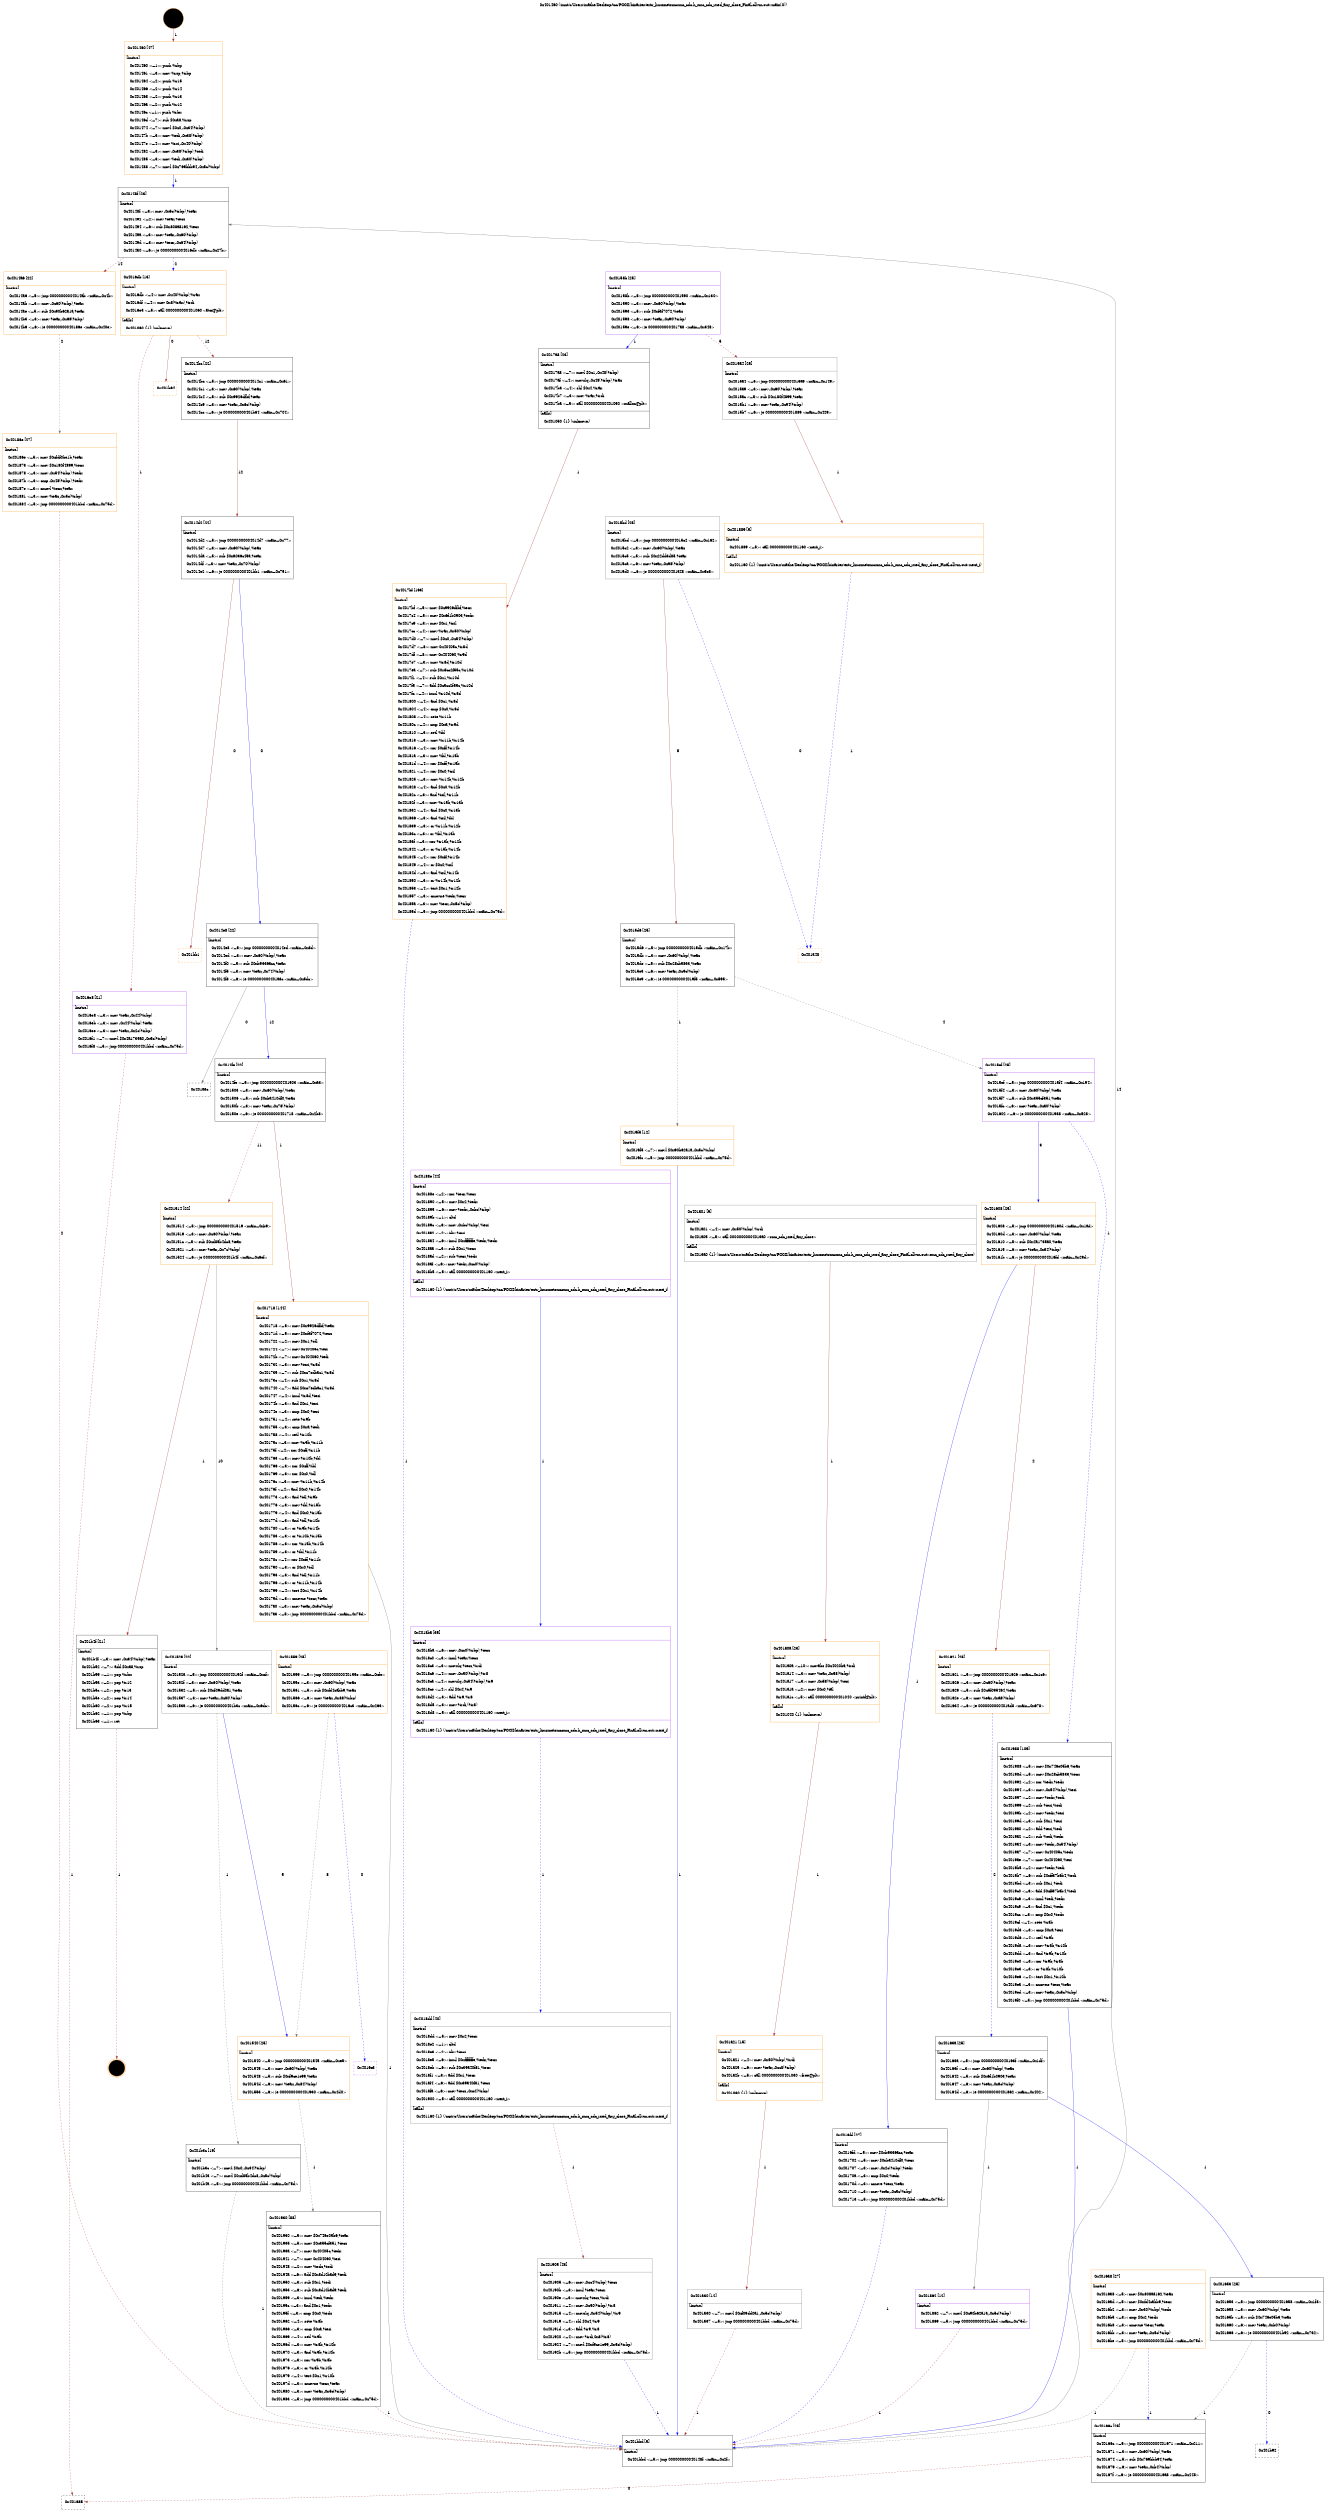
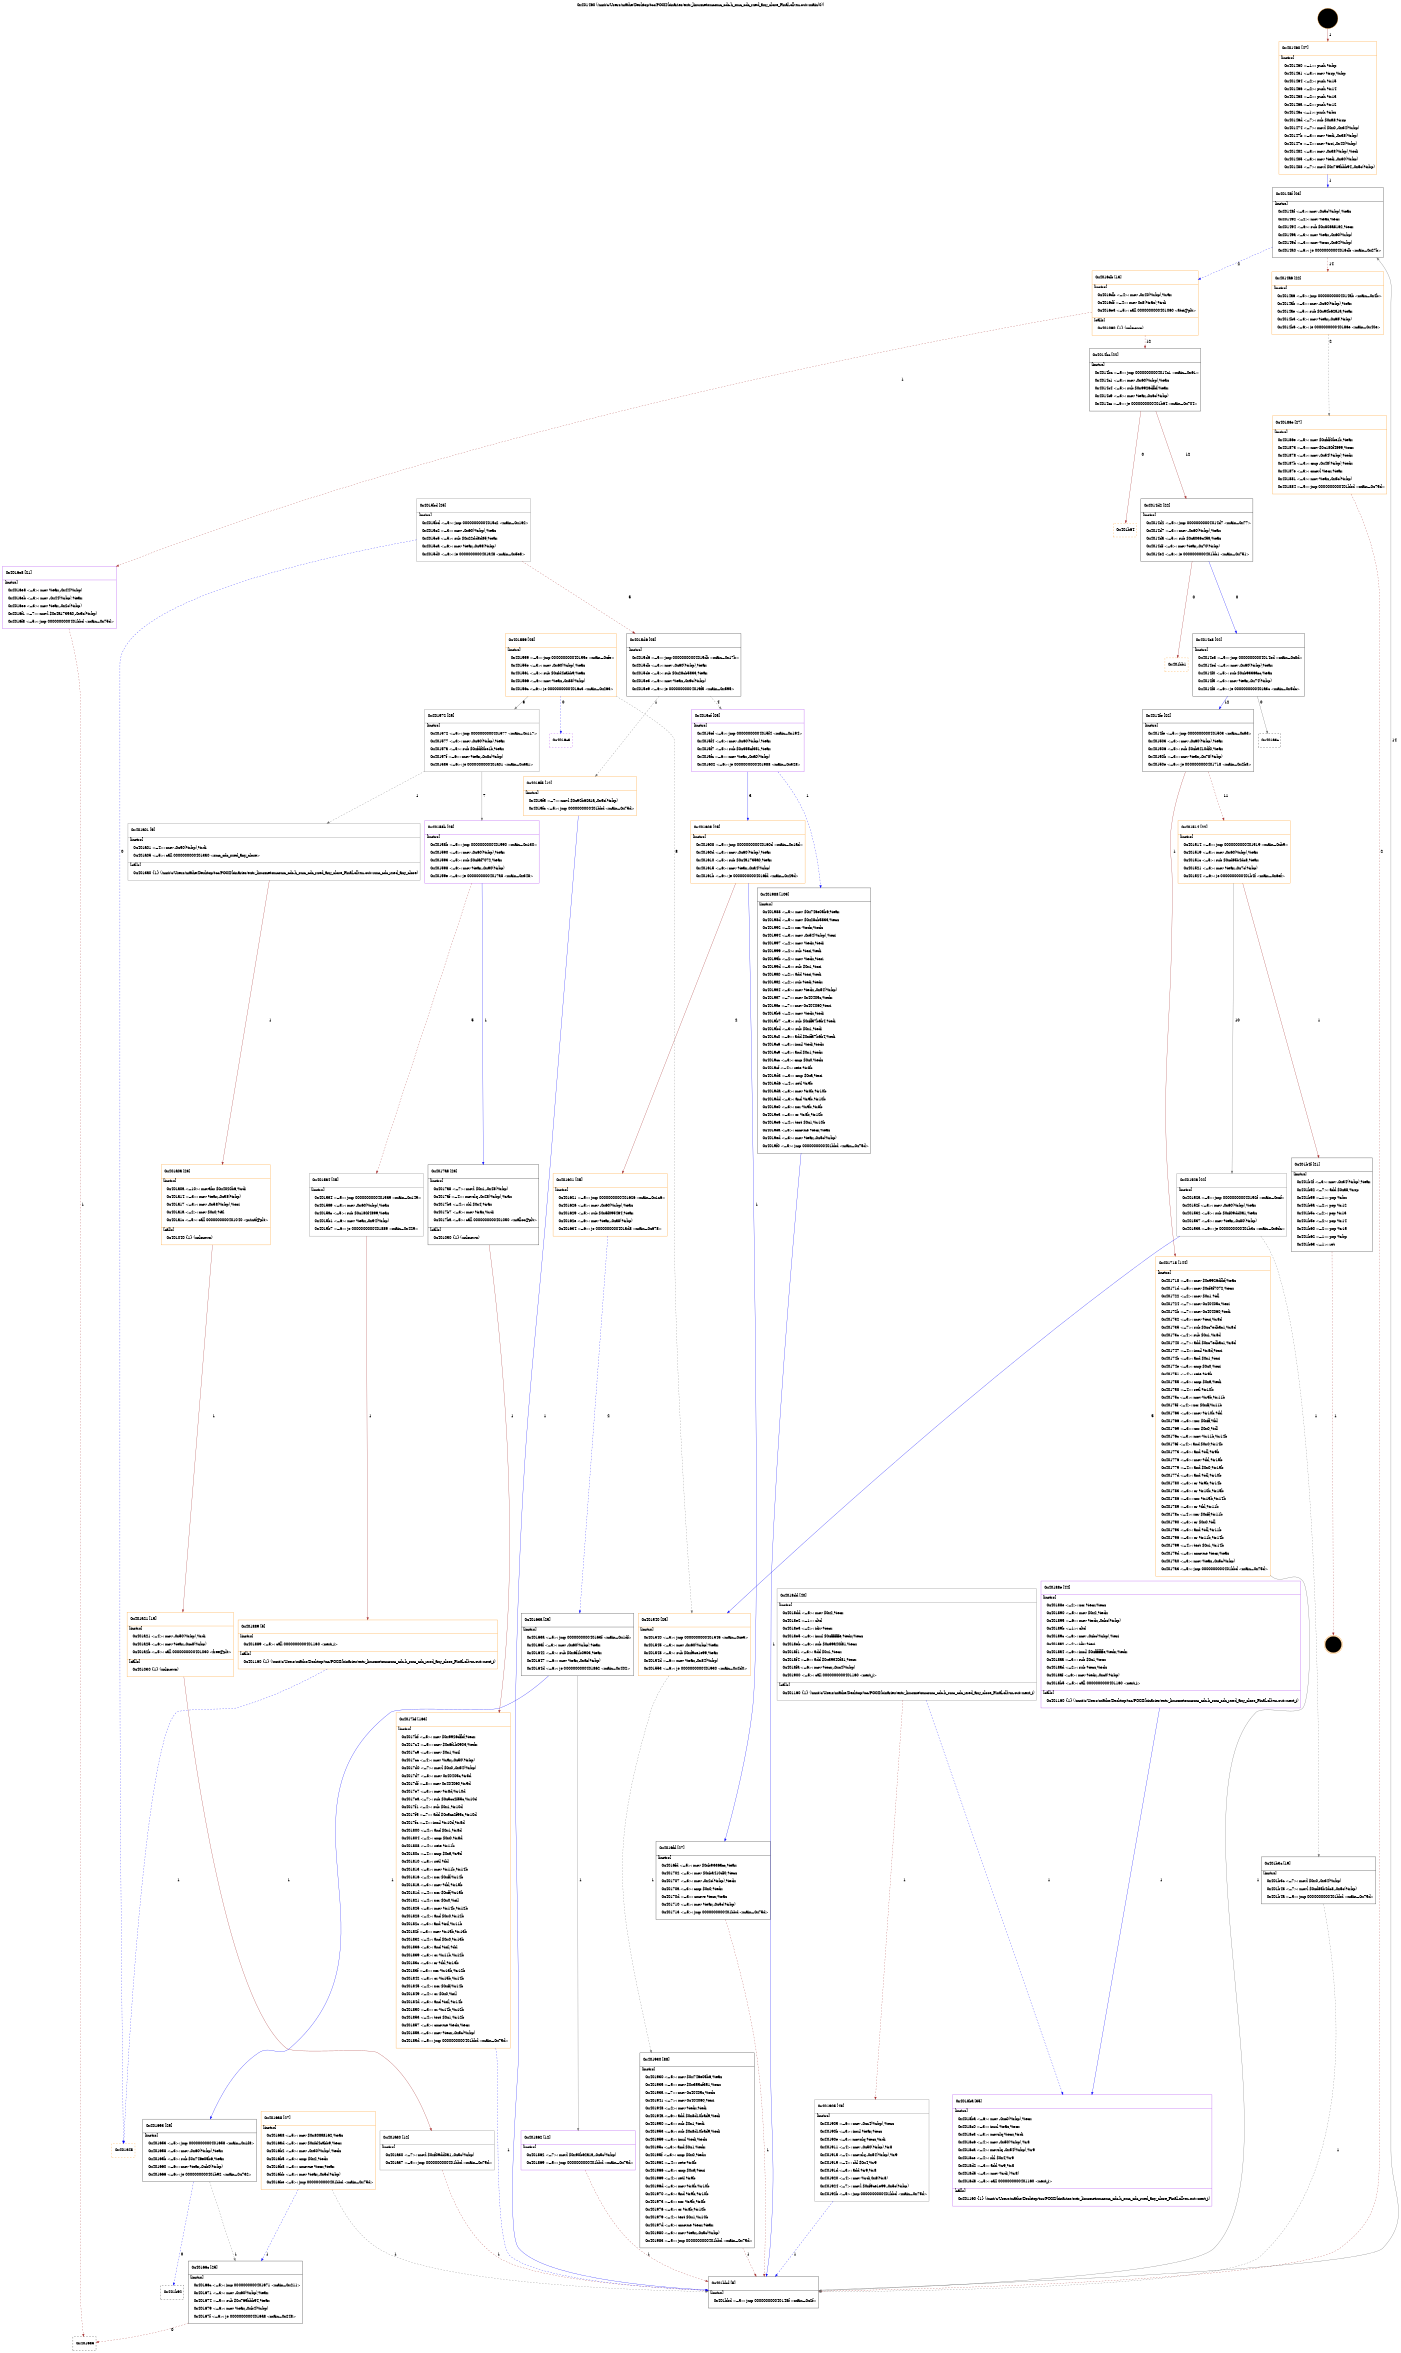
edge "0x4016db [13]" -> "0x401b64": now "0x4014bc [22]" -> "0x401b64"
node "0x401572 [25]": added
edge "0x4015bd [25]" -> "0x4015d6 [25]": style solid -> dashed
edge "0x4018ba [35]" -> "0x4018dd [40]": reversed
edge "0x4016fd [27]" -> "0x401bbd [5]": color blue -> brown
